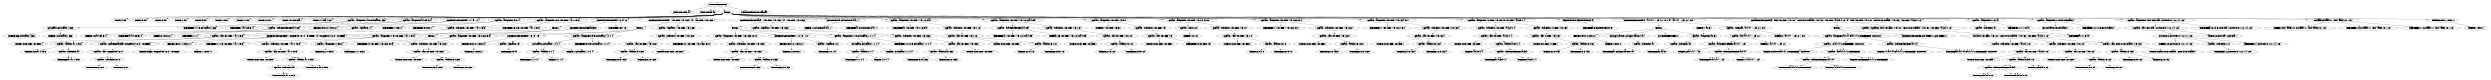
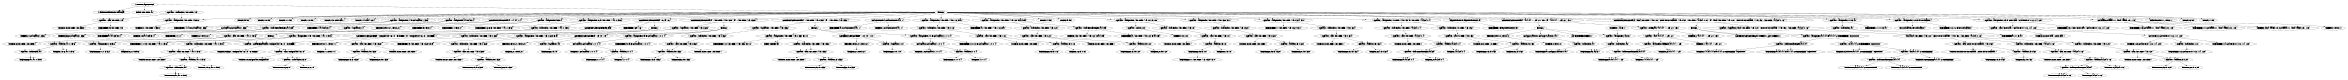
edge "(METHOD,tftp_connect)" -> "(PARAM,_BYTE *a2)": now "(<operator>.assignment,*(_DWORD *)(v5 + 332) = v10)" -> "(PARAM,_BYTE *a2)"
edge "(<operator>.assignment,*(_DWORD *)v5 = 0)" -> "(<operator>.indirection,*(_DWORD *)v5)": reversed
edge "(<operator>.assignment,*(_DWORD *)(v5 + 320) = v7)" -> "(IDENTIFIER,v7,*(_DWORD *)(v5 + 320) = v7)": now "(IDENTIFIER,v5,v5 + 8)" -> "(IDENTIFIER,v7,*(_DWORD *)(v5 + 320) = v7)"
node "(RETURN,320,v5 + 320)": label "(RETURN,320,v5 + 320)" -> "(LITERAL,320,v5 + 320)"
node "(UNKNOWN,unsigned int,unsigned int)": added
